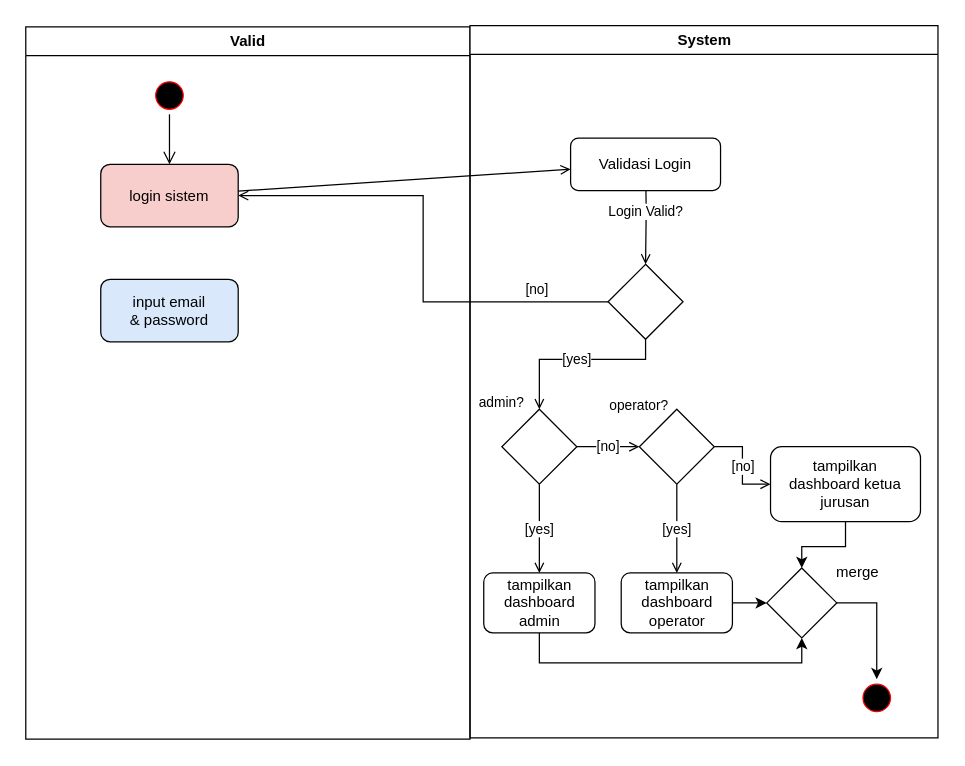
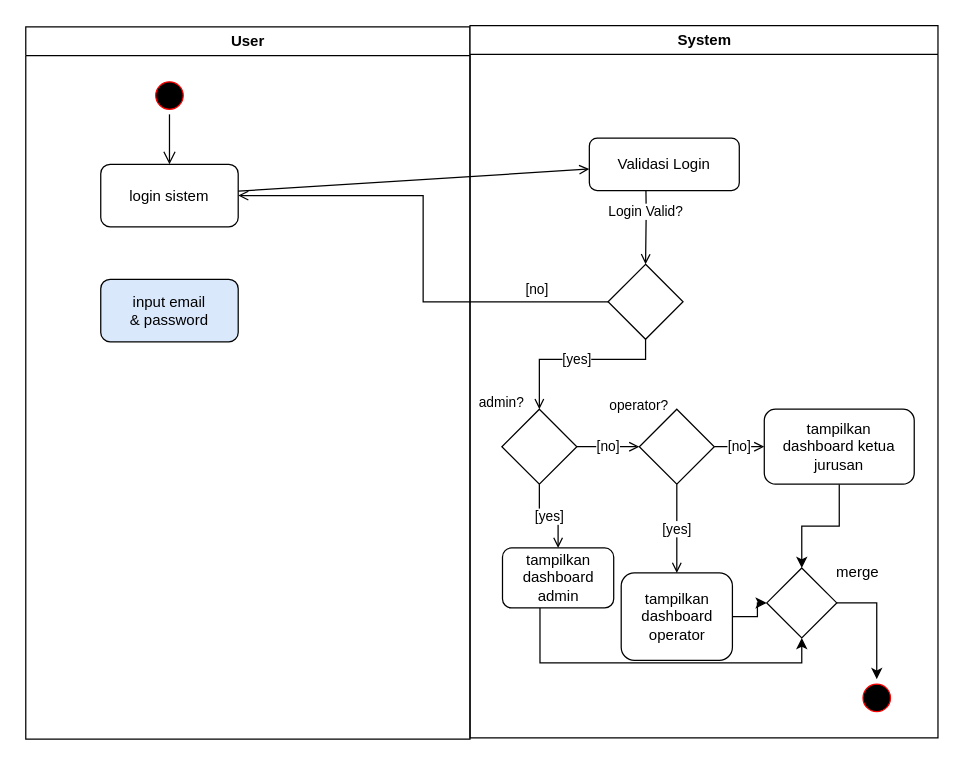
node "Valid": label "Valid" -> "User"
node "Validasi Login": moved (646, 164) -> (664, 164)
node "login sistem": fillcolor #f8cecc -> #ffffff
node "tampilkan dashboard ketua jurusan": moved (846, 484) -> (839, 447)
node "tampilkan dashboard admin": moved (539, 603) -> (558, 578)
node "tampilkan dashboard operator": size 111x60 -> 111x88
